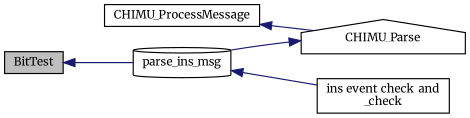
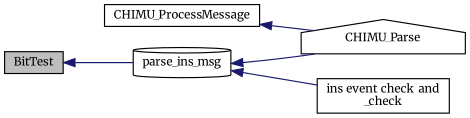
edge "parse_ins_msg" -> "CHIMU_Parse": reversed
